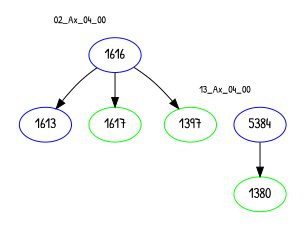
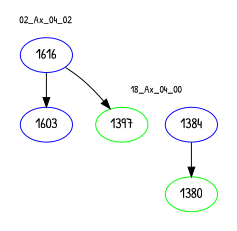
cluster "02_Ax_04_00": label "02_Ax_04_00" -> "02_Ax_04_02"
cluster "13_Ax_04_00": label "13_Ax_04_00" -> "18_Ax_04_00"
node "1613": label "1613" -> "1603"
node "1617": removed
node "5384": label "5384" -> "1384"
